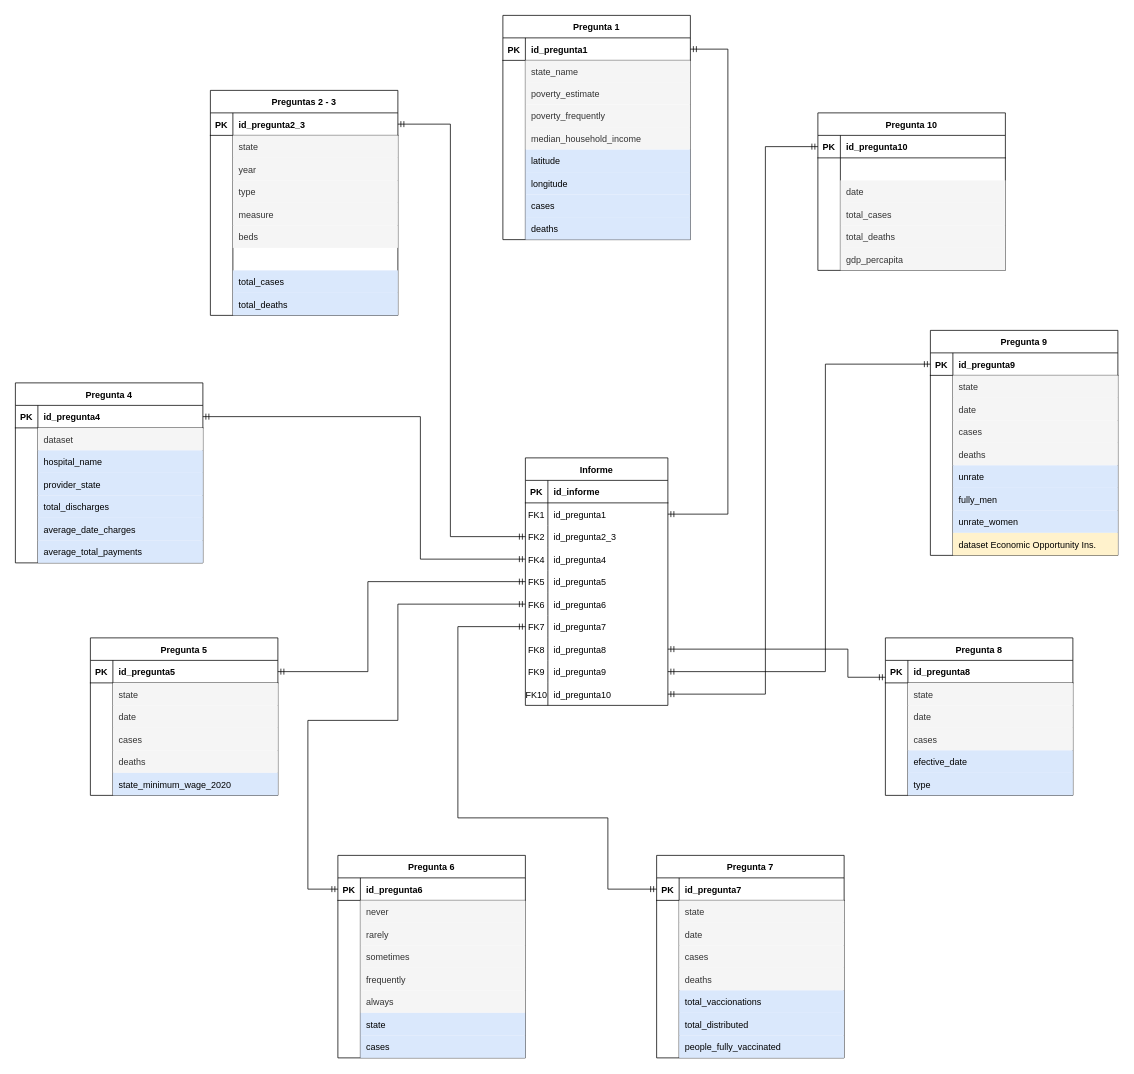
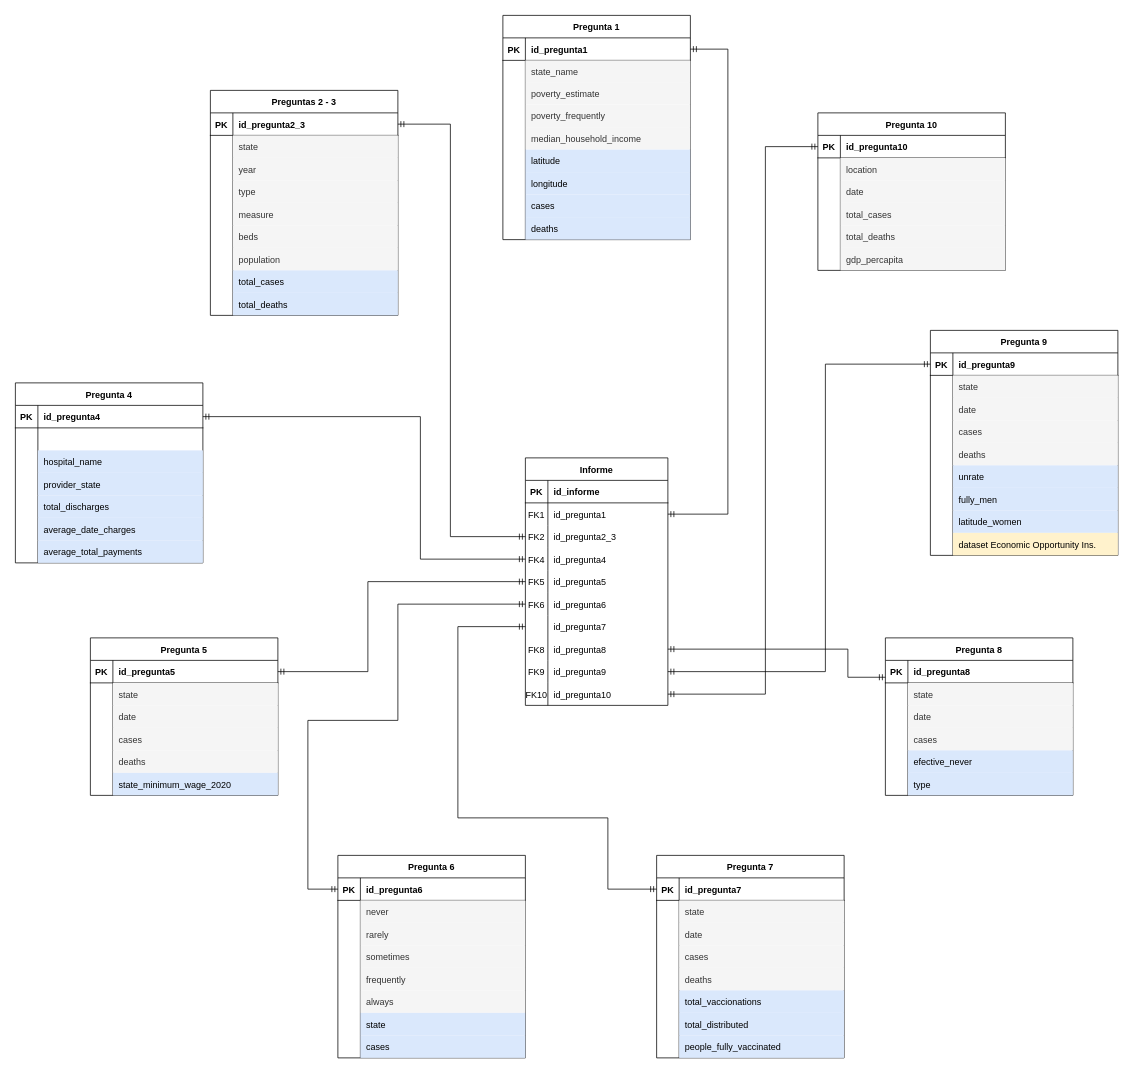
node "location": added
node "population": added
node "dataset": removed
node "unrate_women": label "unrate_women" -> "latitude_women"
node "FK7": removed
node "efective_date": label "efective_date" -> "efective_never"
